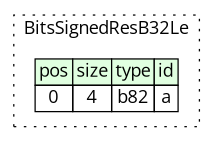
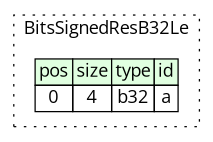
node "pos": text "b82" -> "b32"
